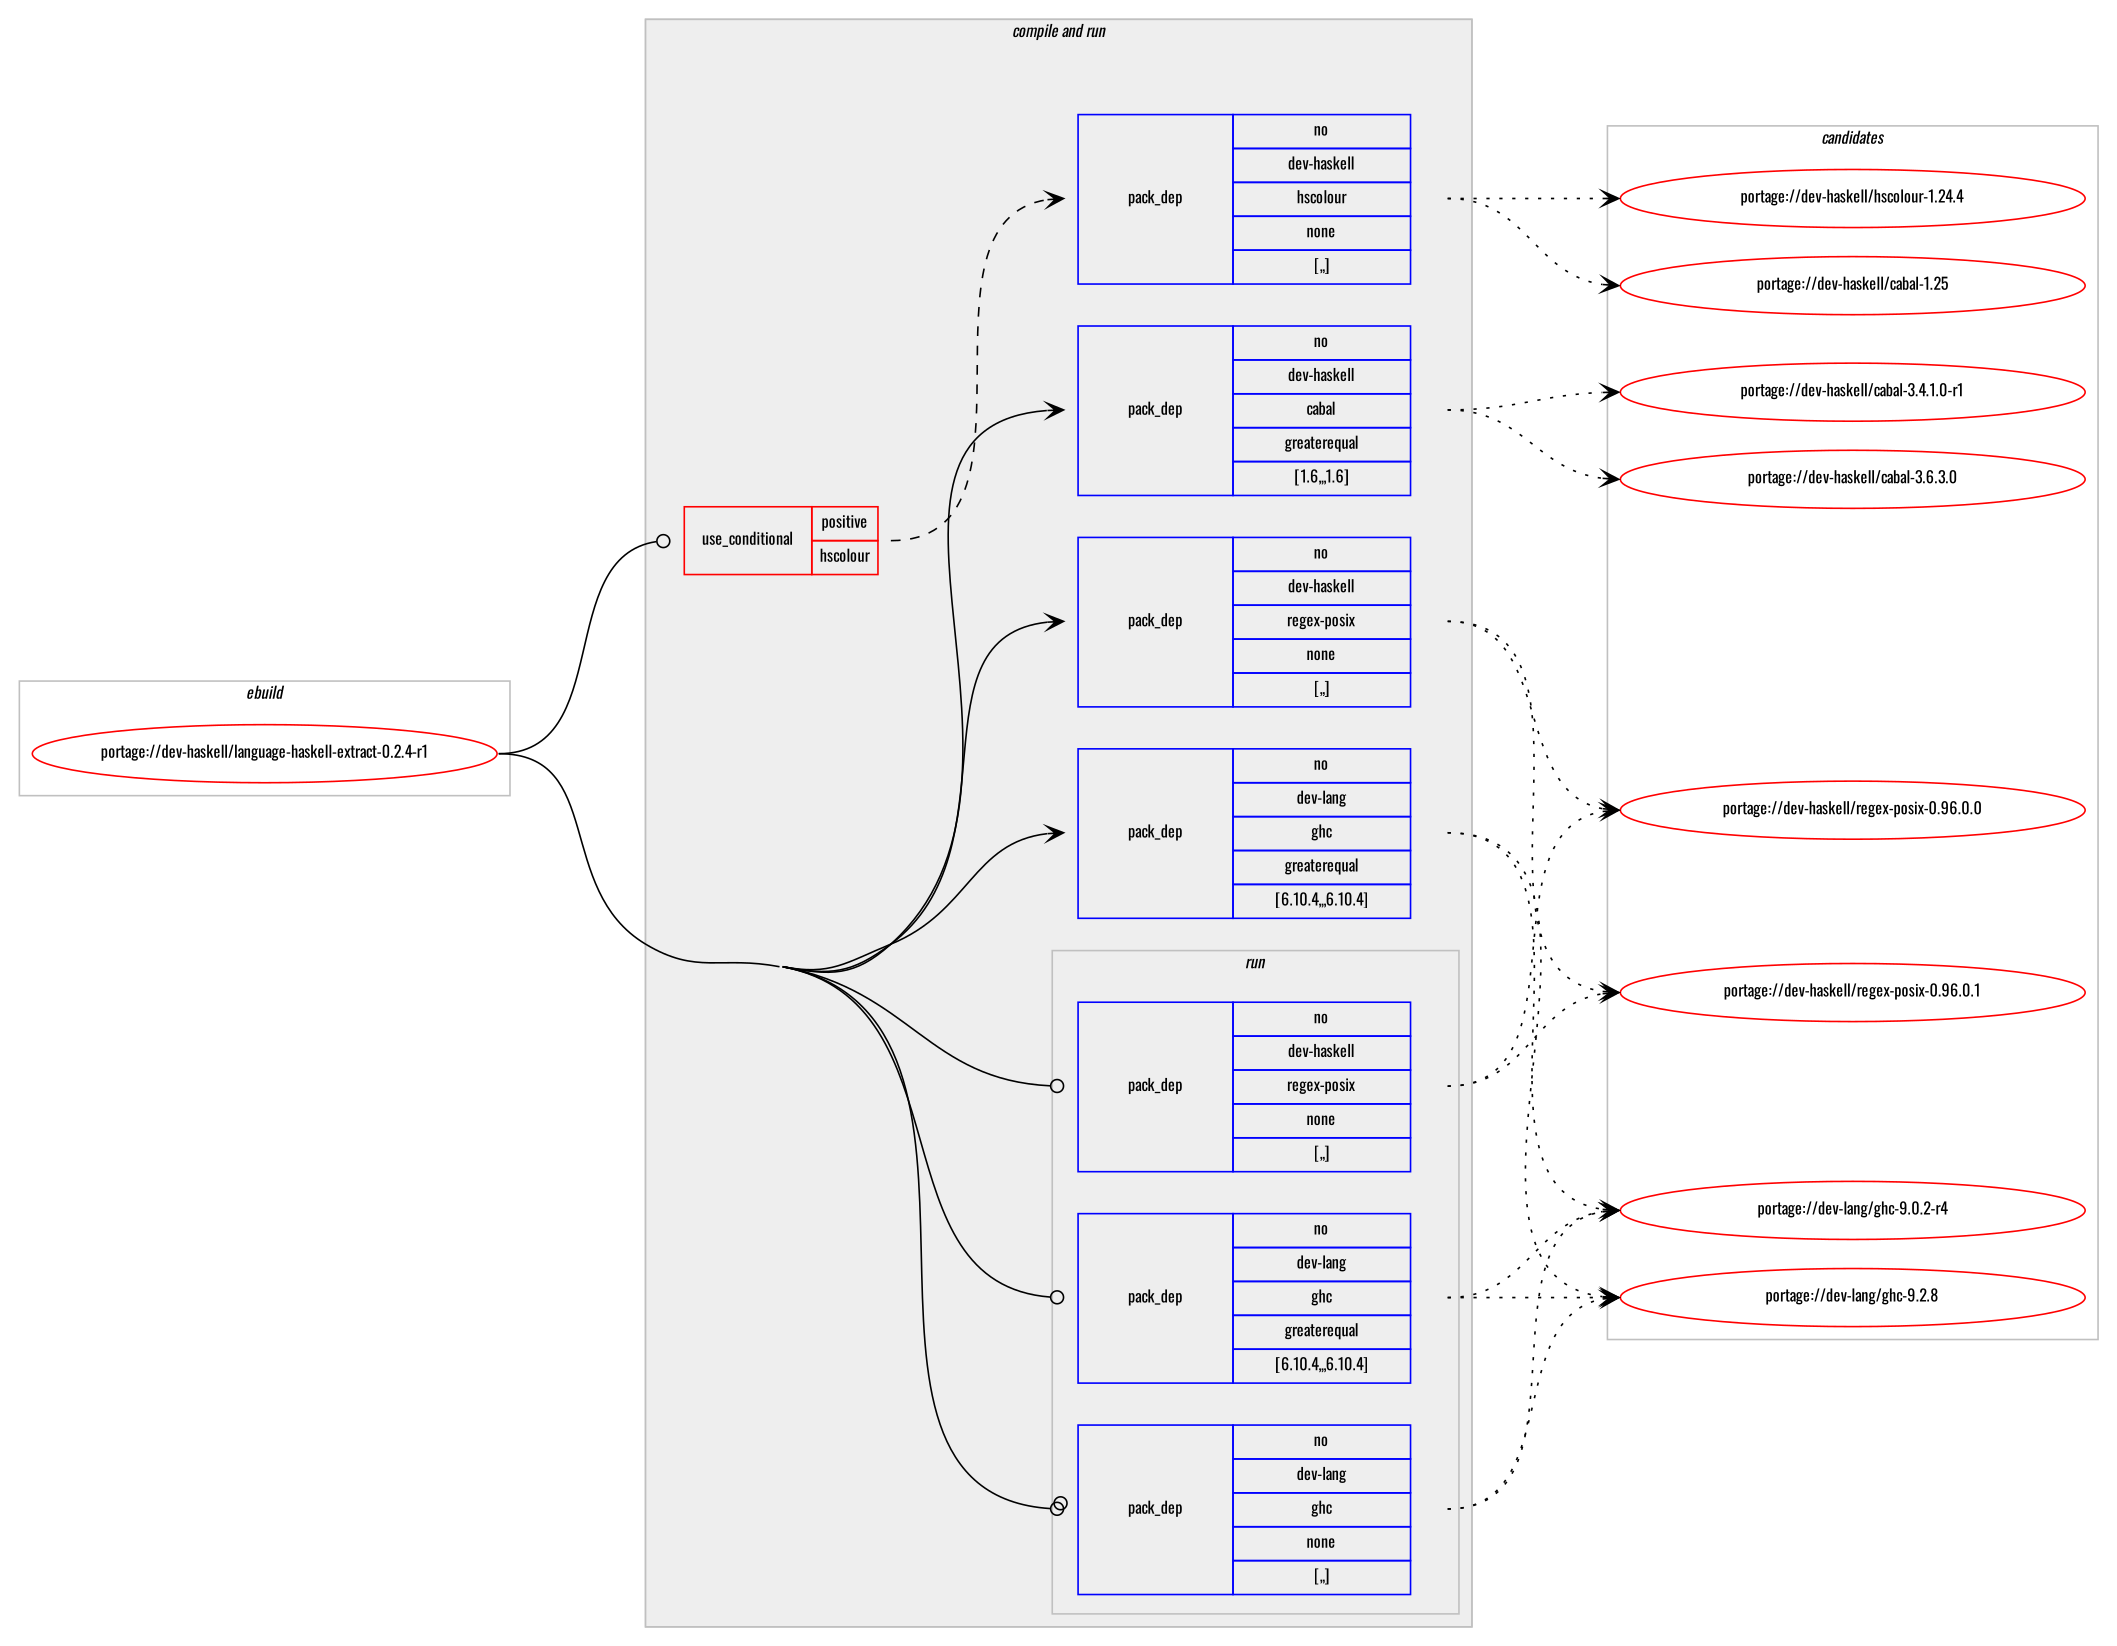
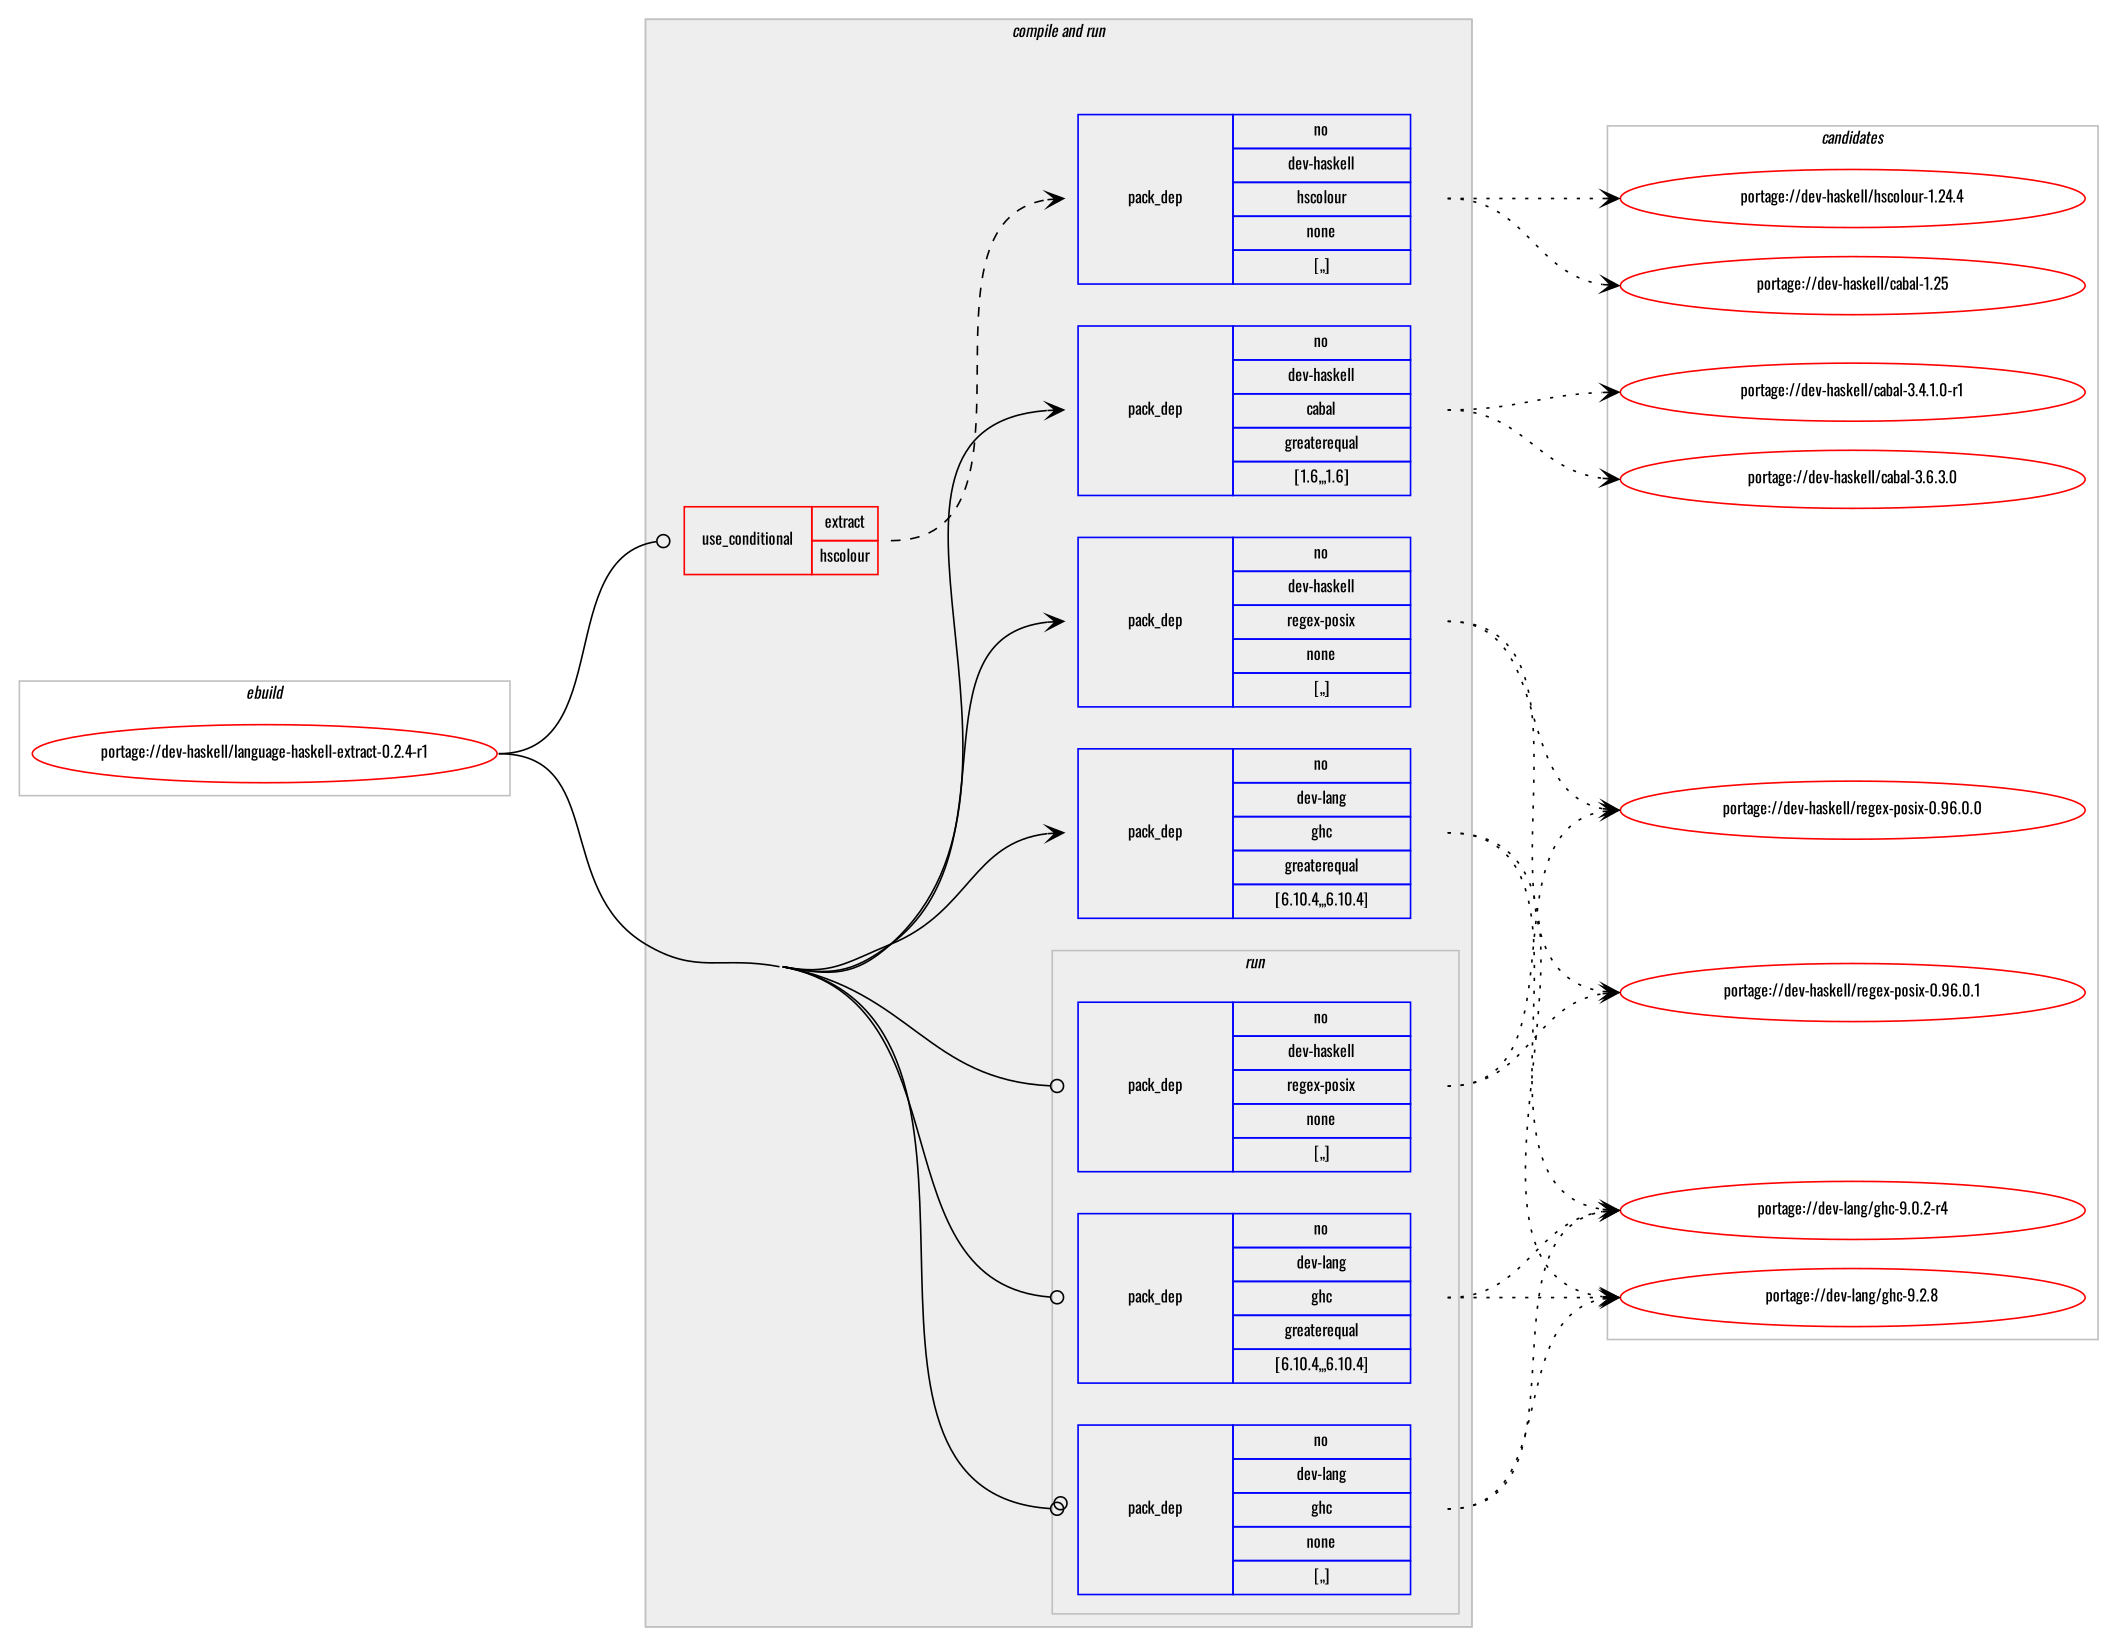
node "use_conditional": text "positive" -> "extract"
